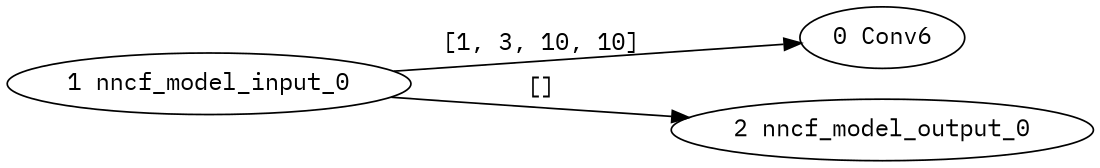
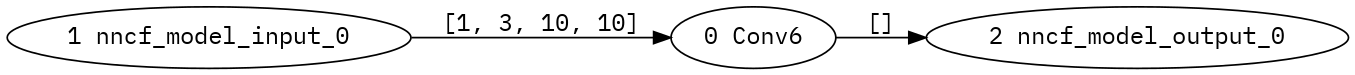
edge "1 nncf_model_input_0" -> "2 nncf_model_output_0": now "0 Conv6" -> "2 nncf_model_output_0"
